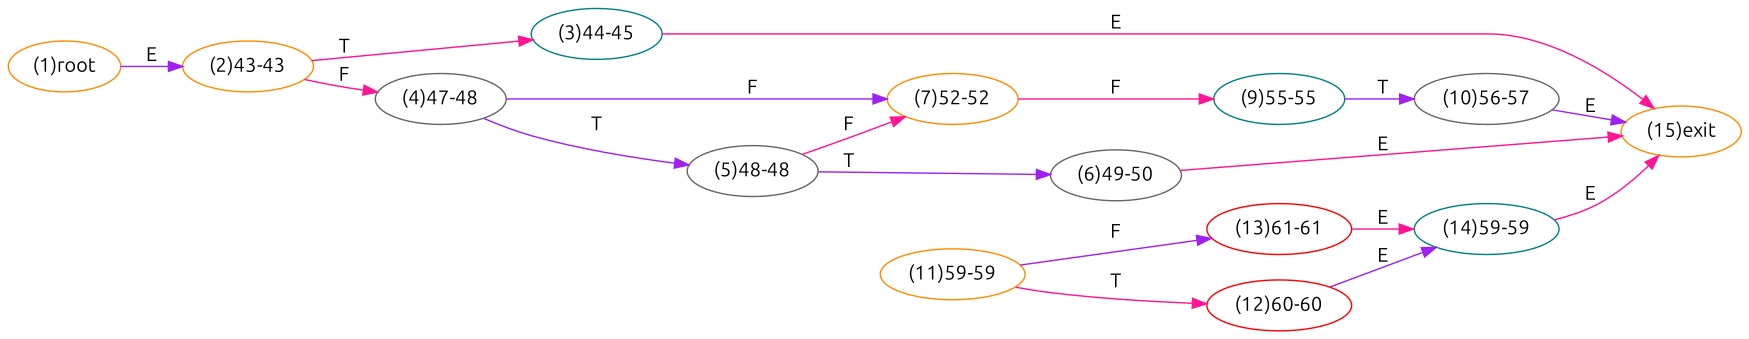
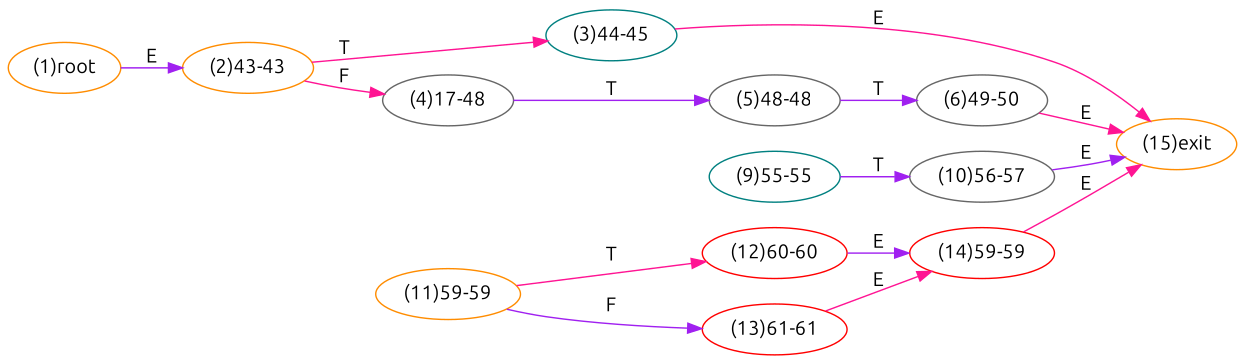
node "(4)47-48": label "(4)47-48" -> "(4)17-48"
node "(7)52-52": removed
node "(14)59-59": color teal -> red
